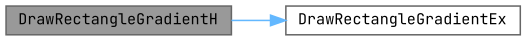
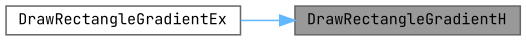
edge "DrawRectangleGradientH" -> "DrawRectangleGradientEx": reversed
